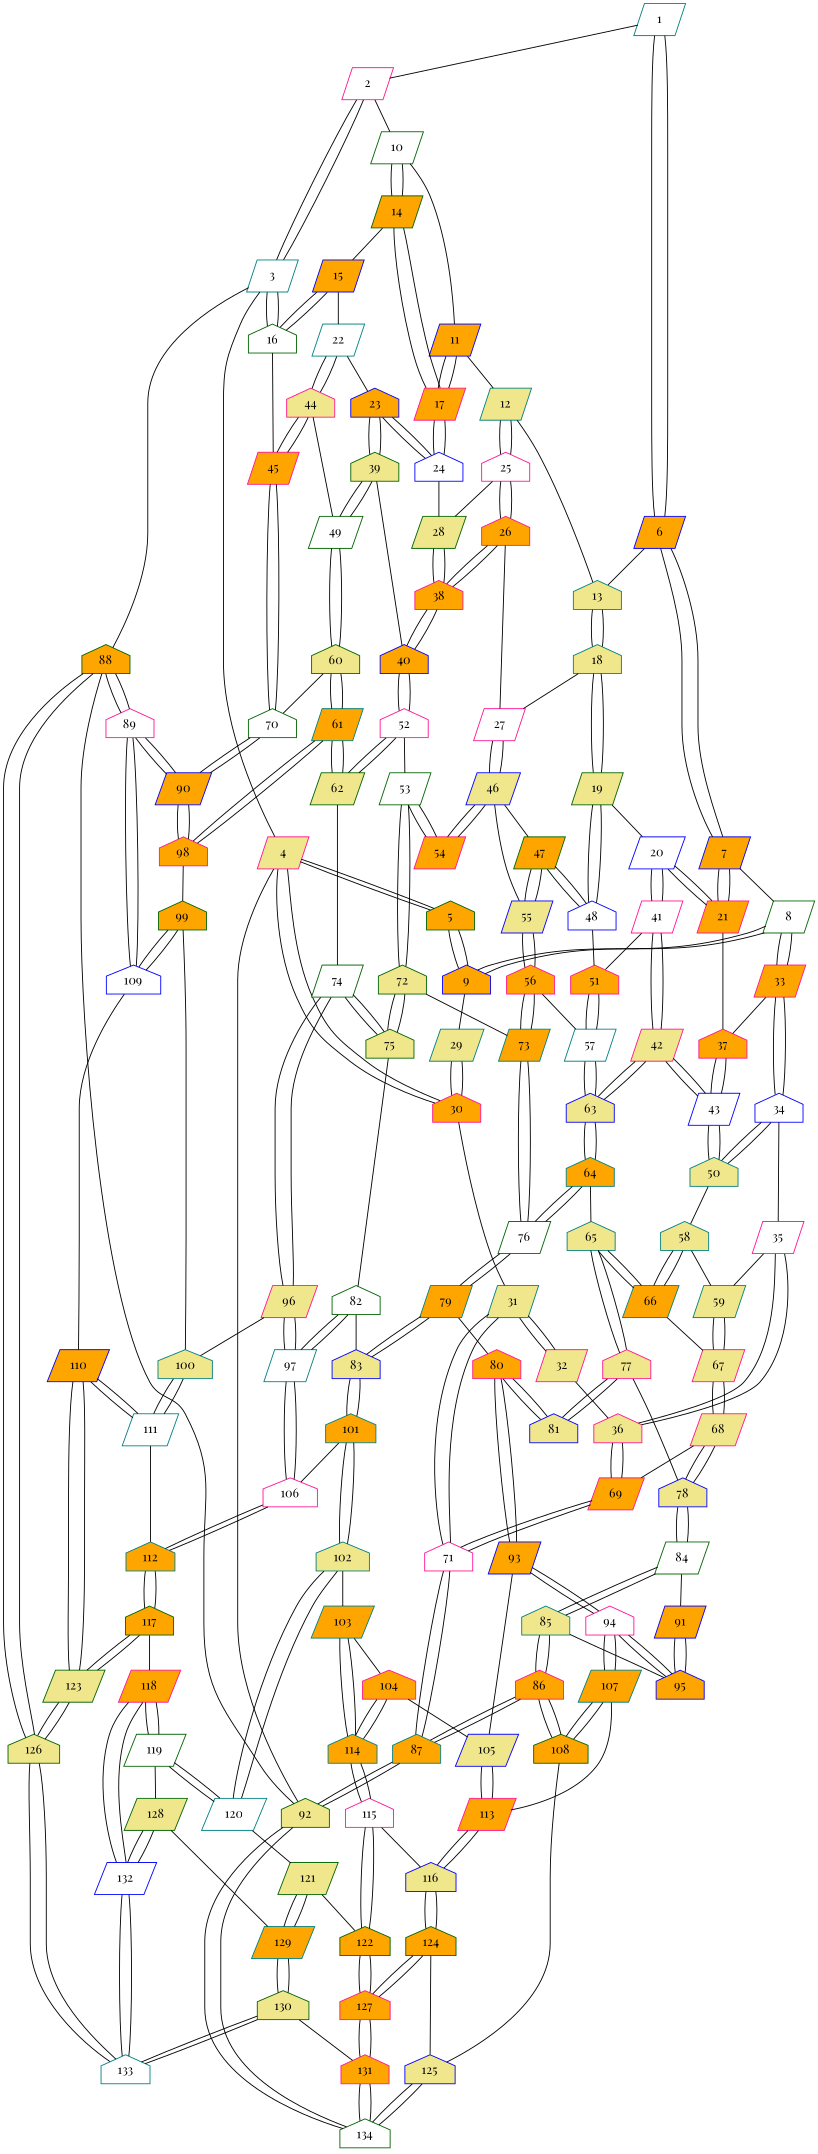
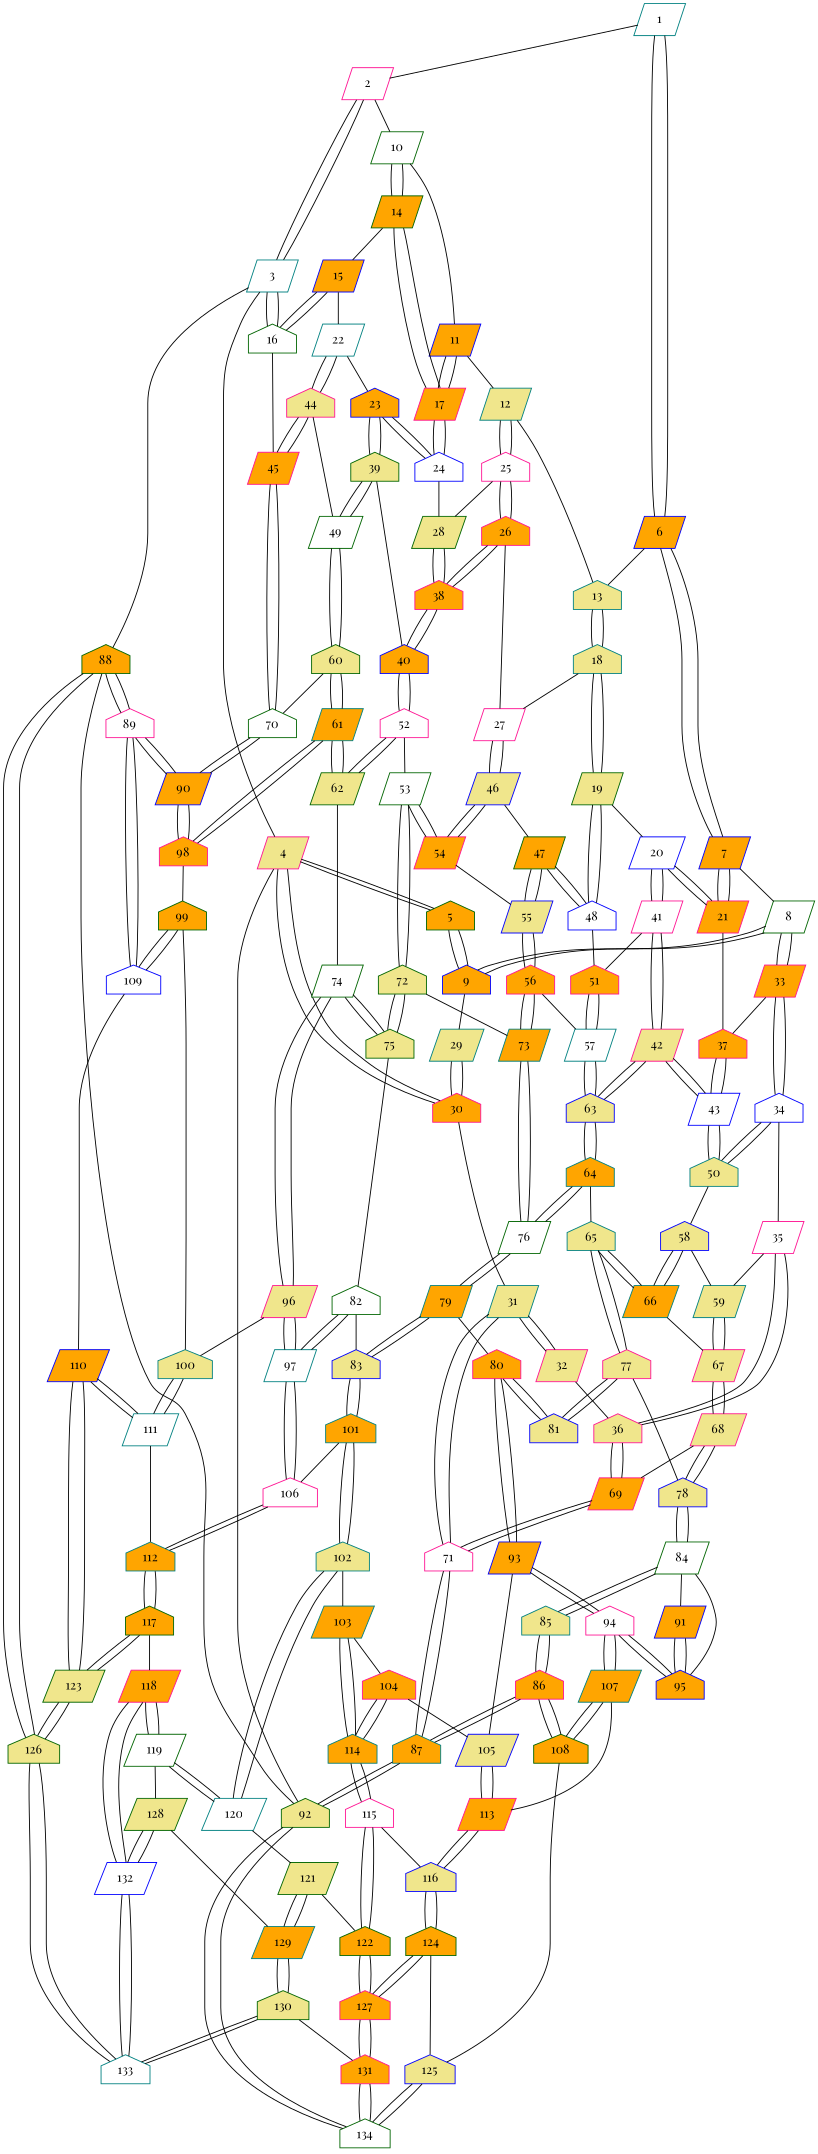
edge "46" -- "55": now "54" -- "55"
node "58": color teal -> blue
edge "85" -- "95": now "84" -- "95"
